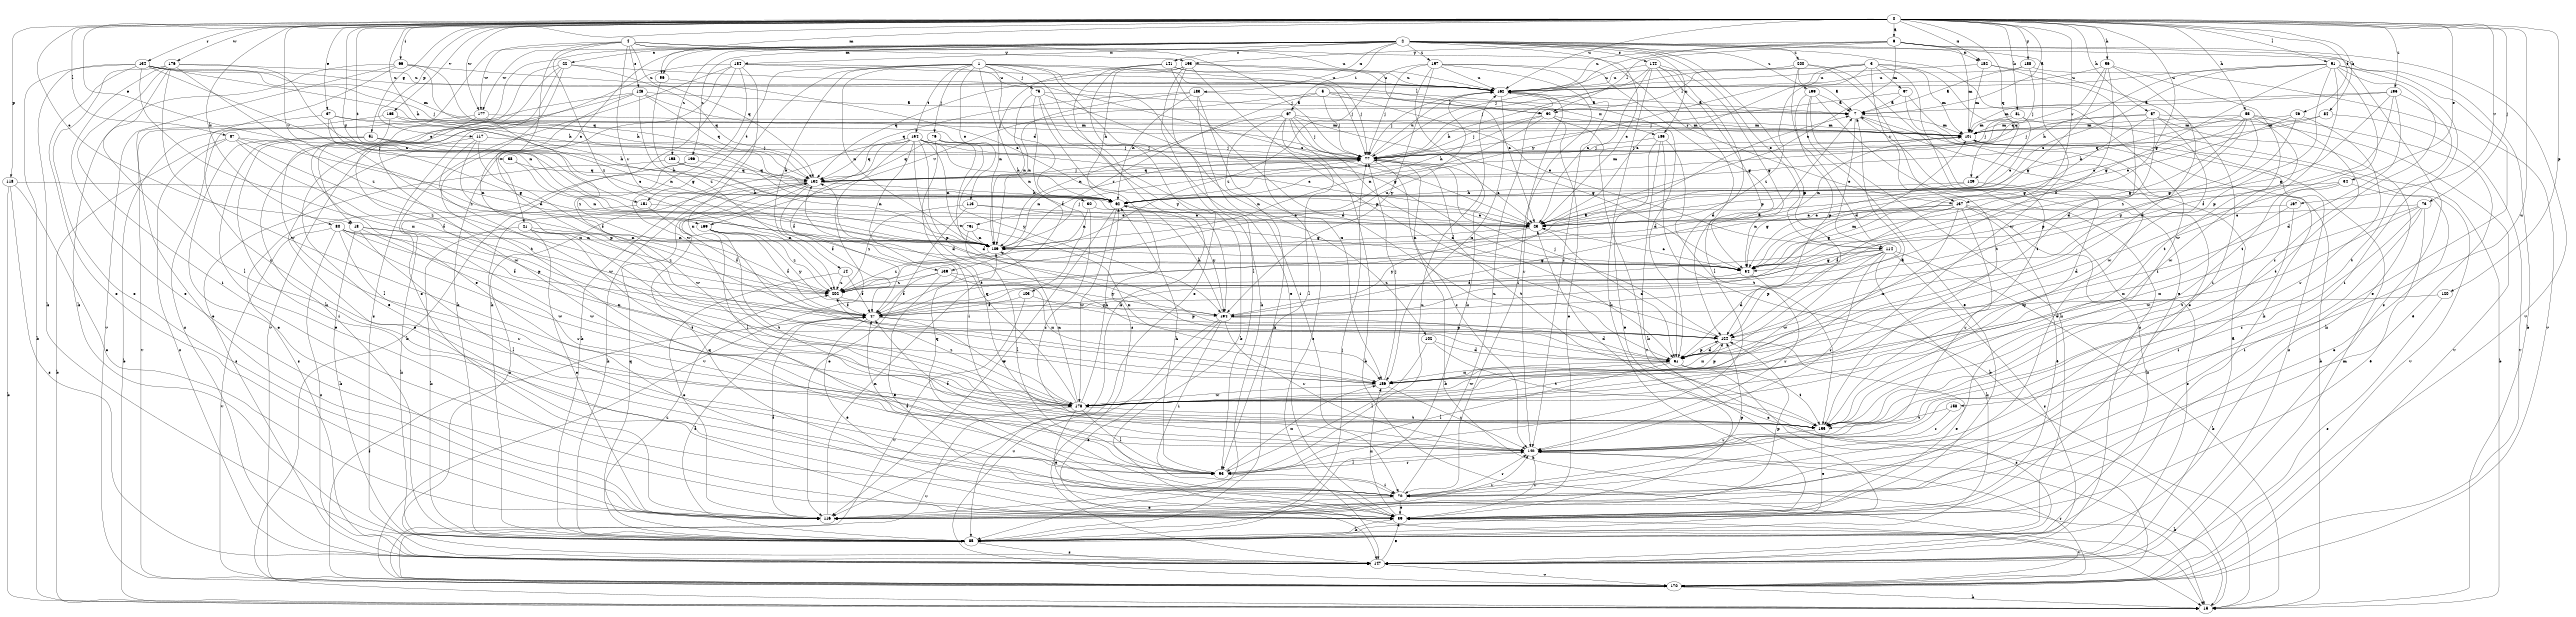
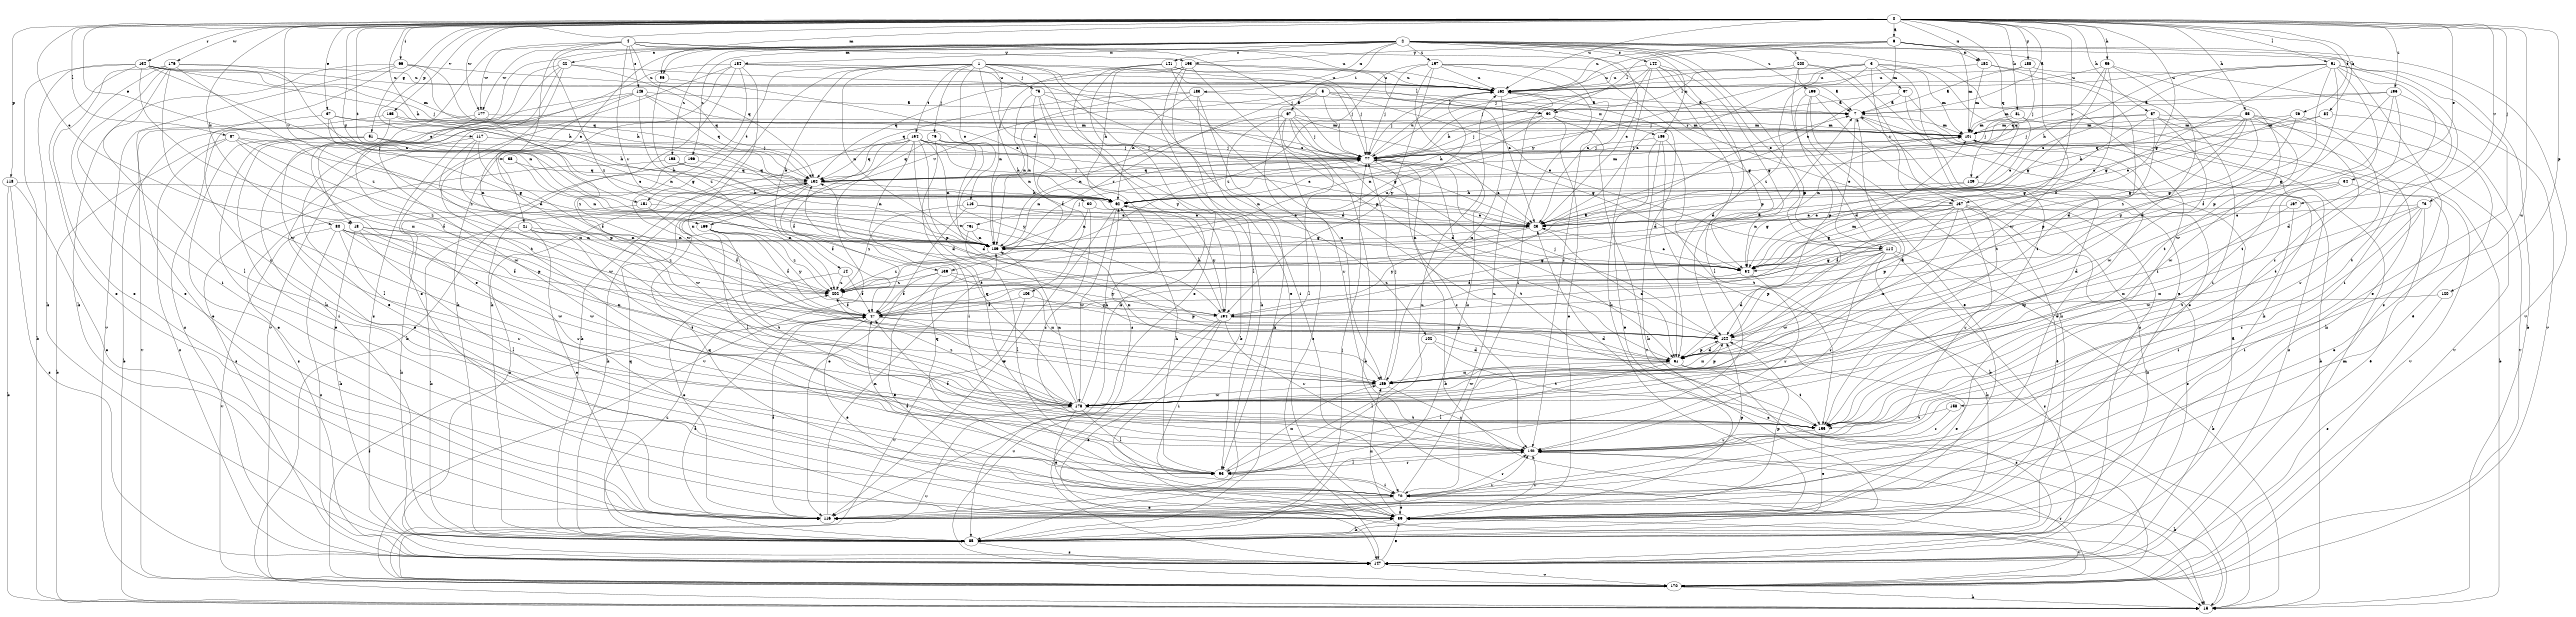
edge "162" -> "140": now "5" -> "140"
edge "137" -> "124": added, label "p"
